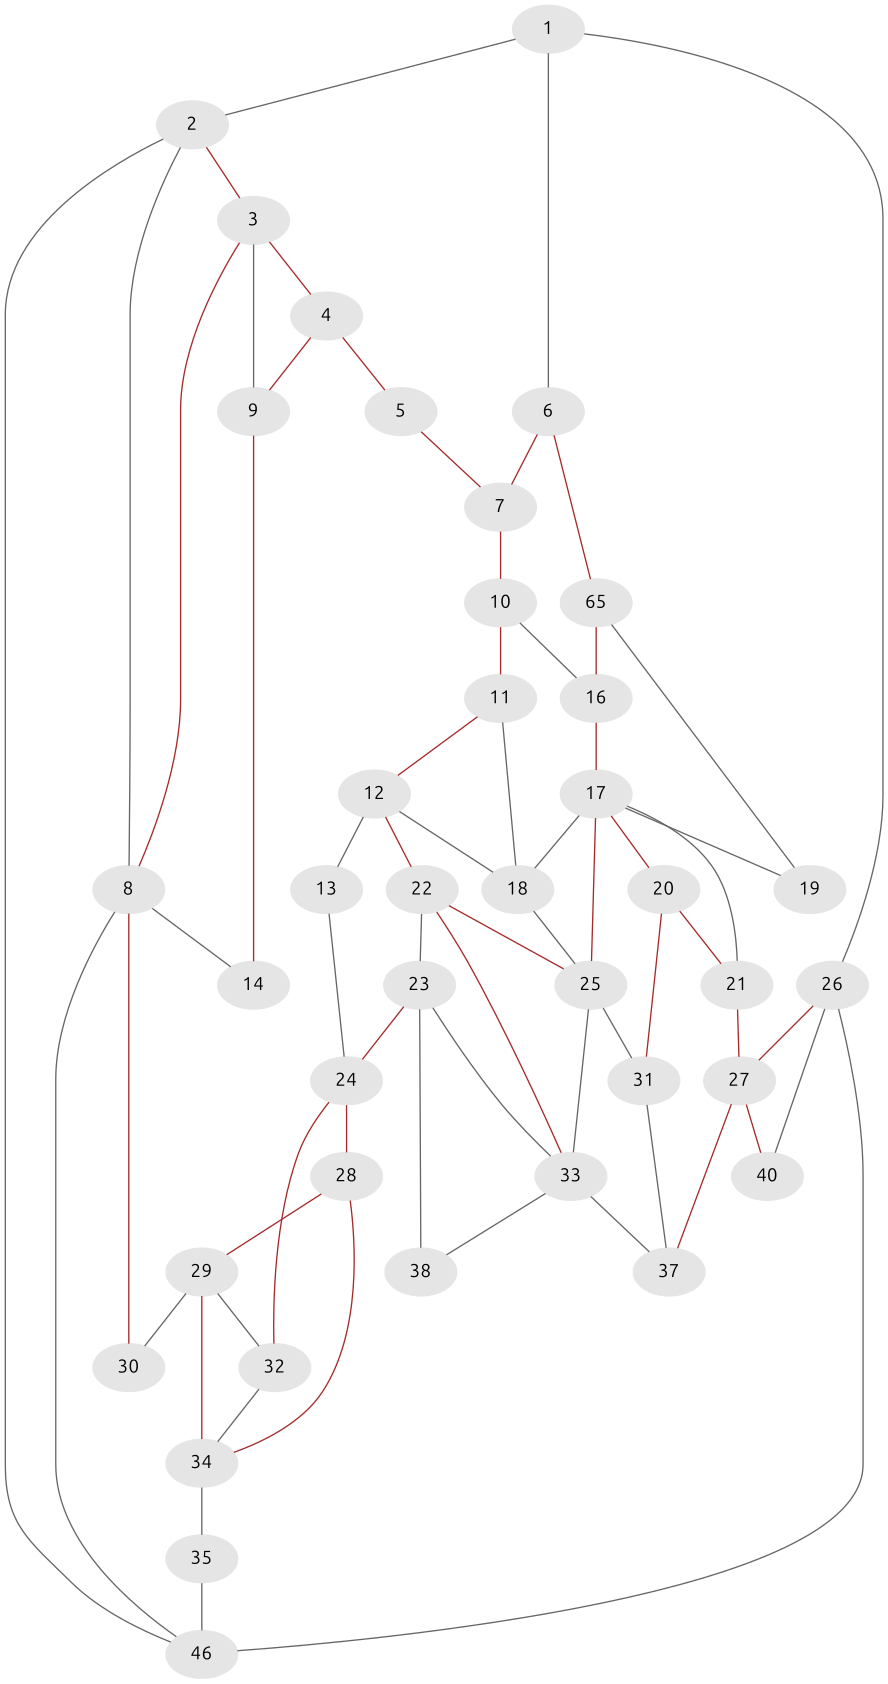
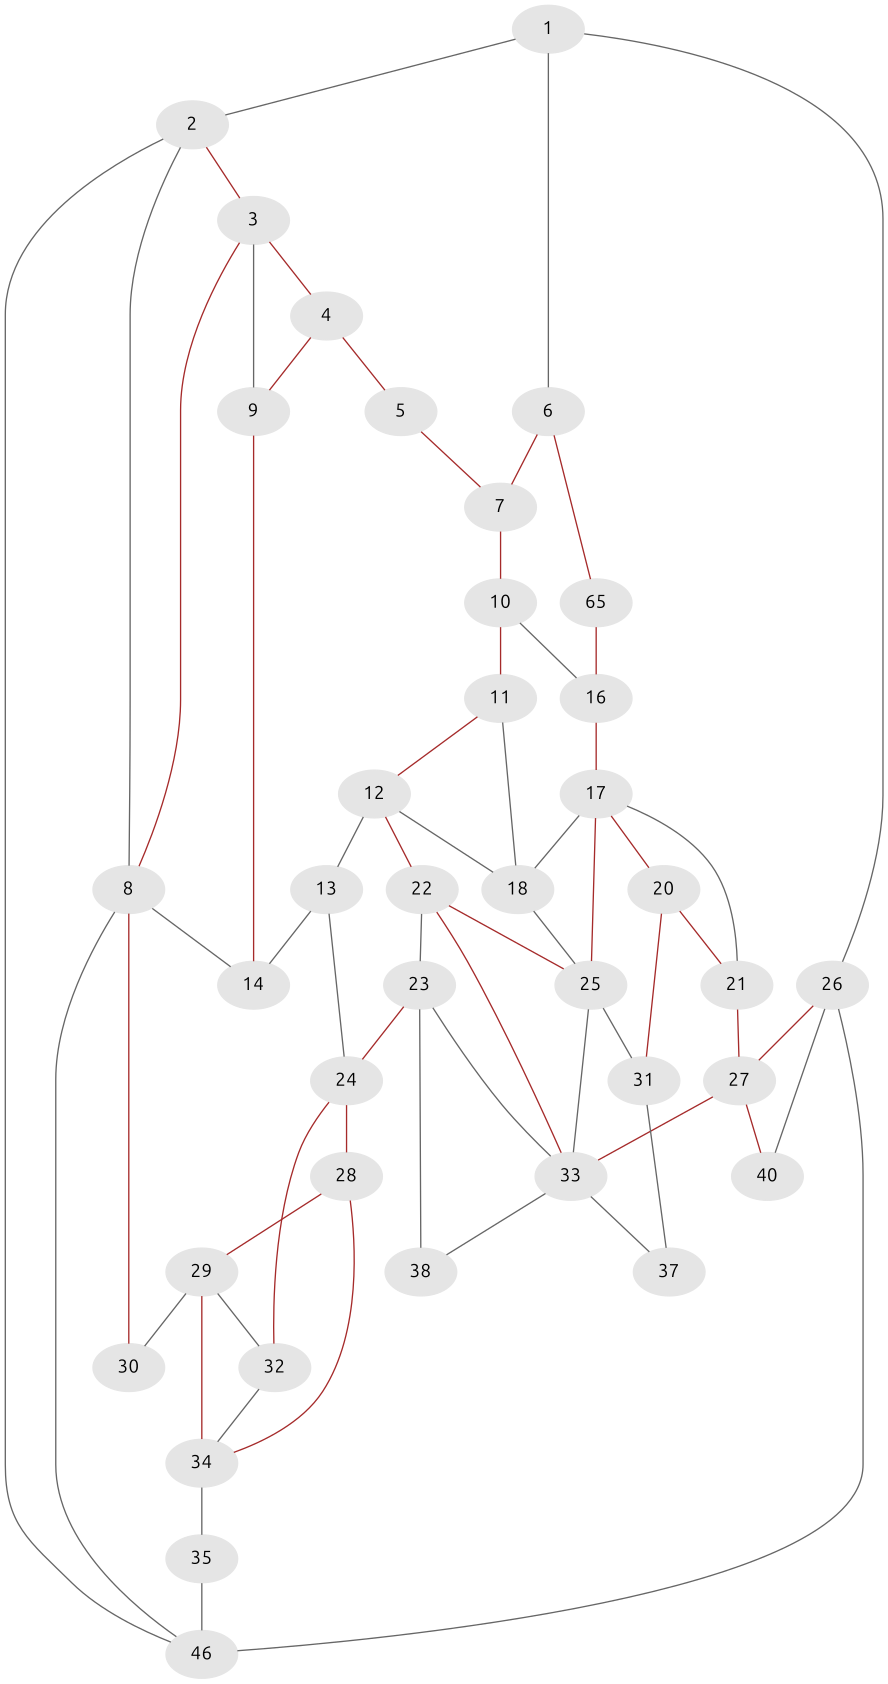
node "19": removed
edge "13" -- "14": added
edge "27" -- "37": now "27" -- "33"
